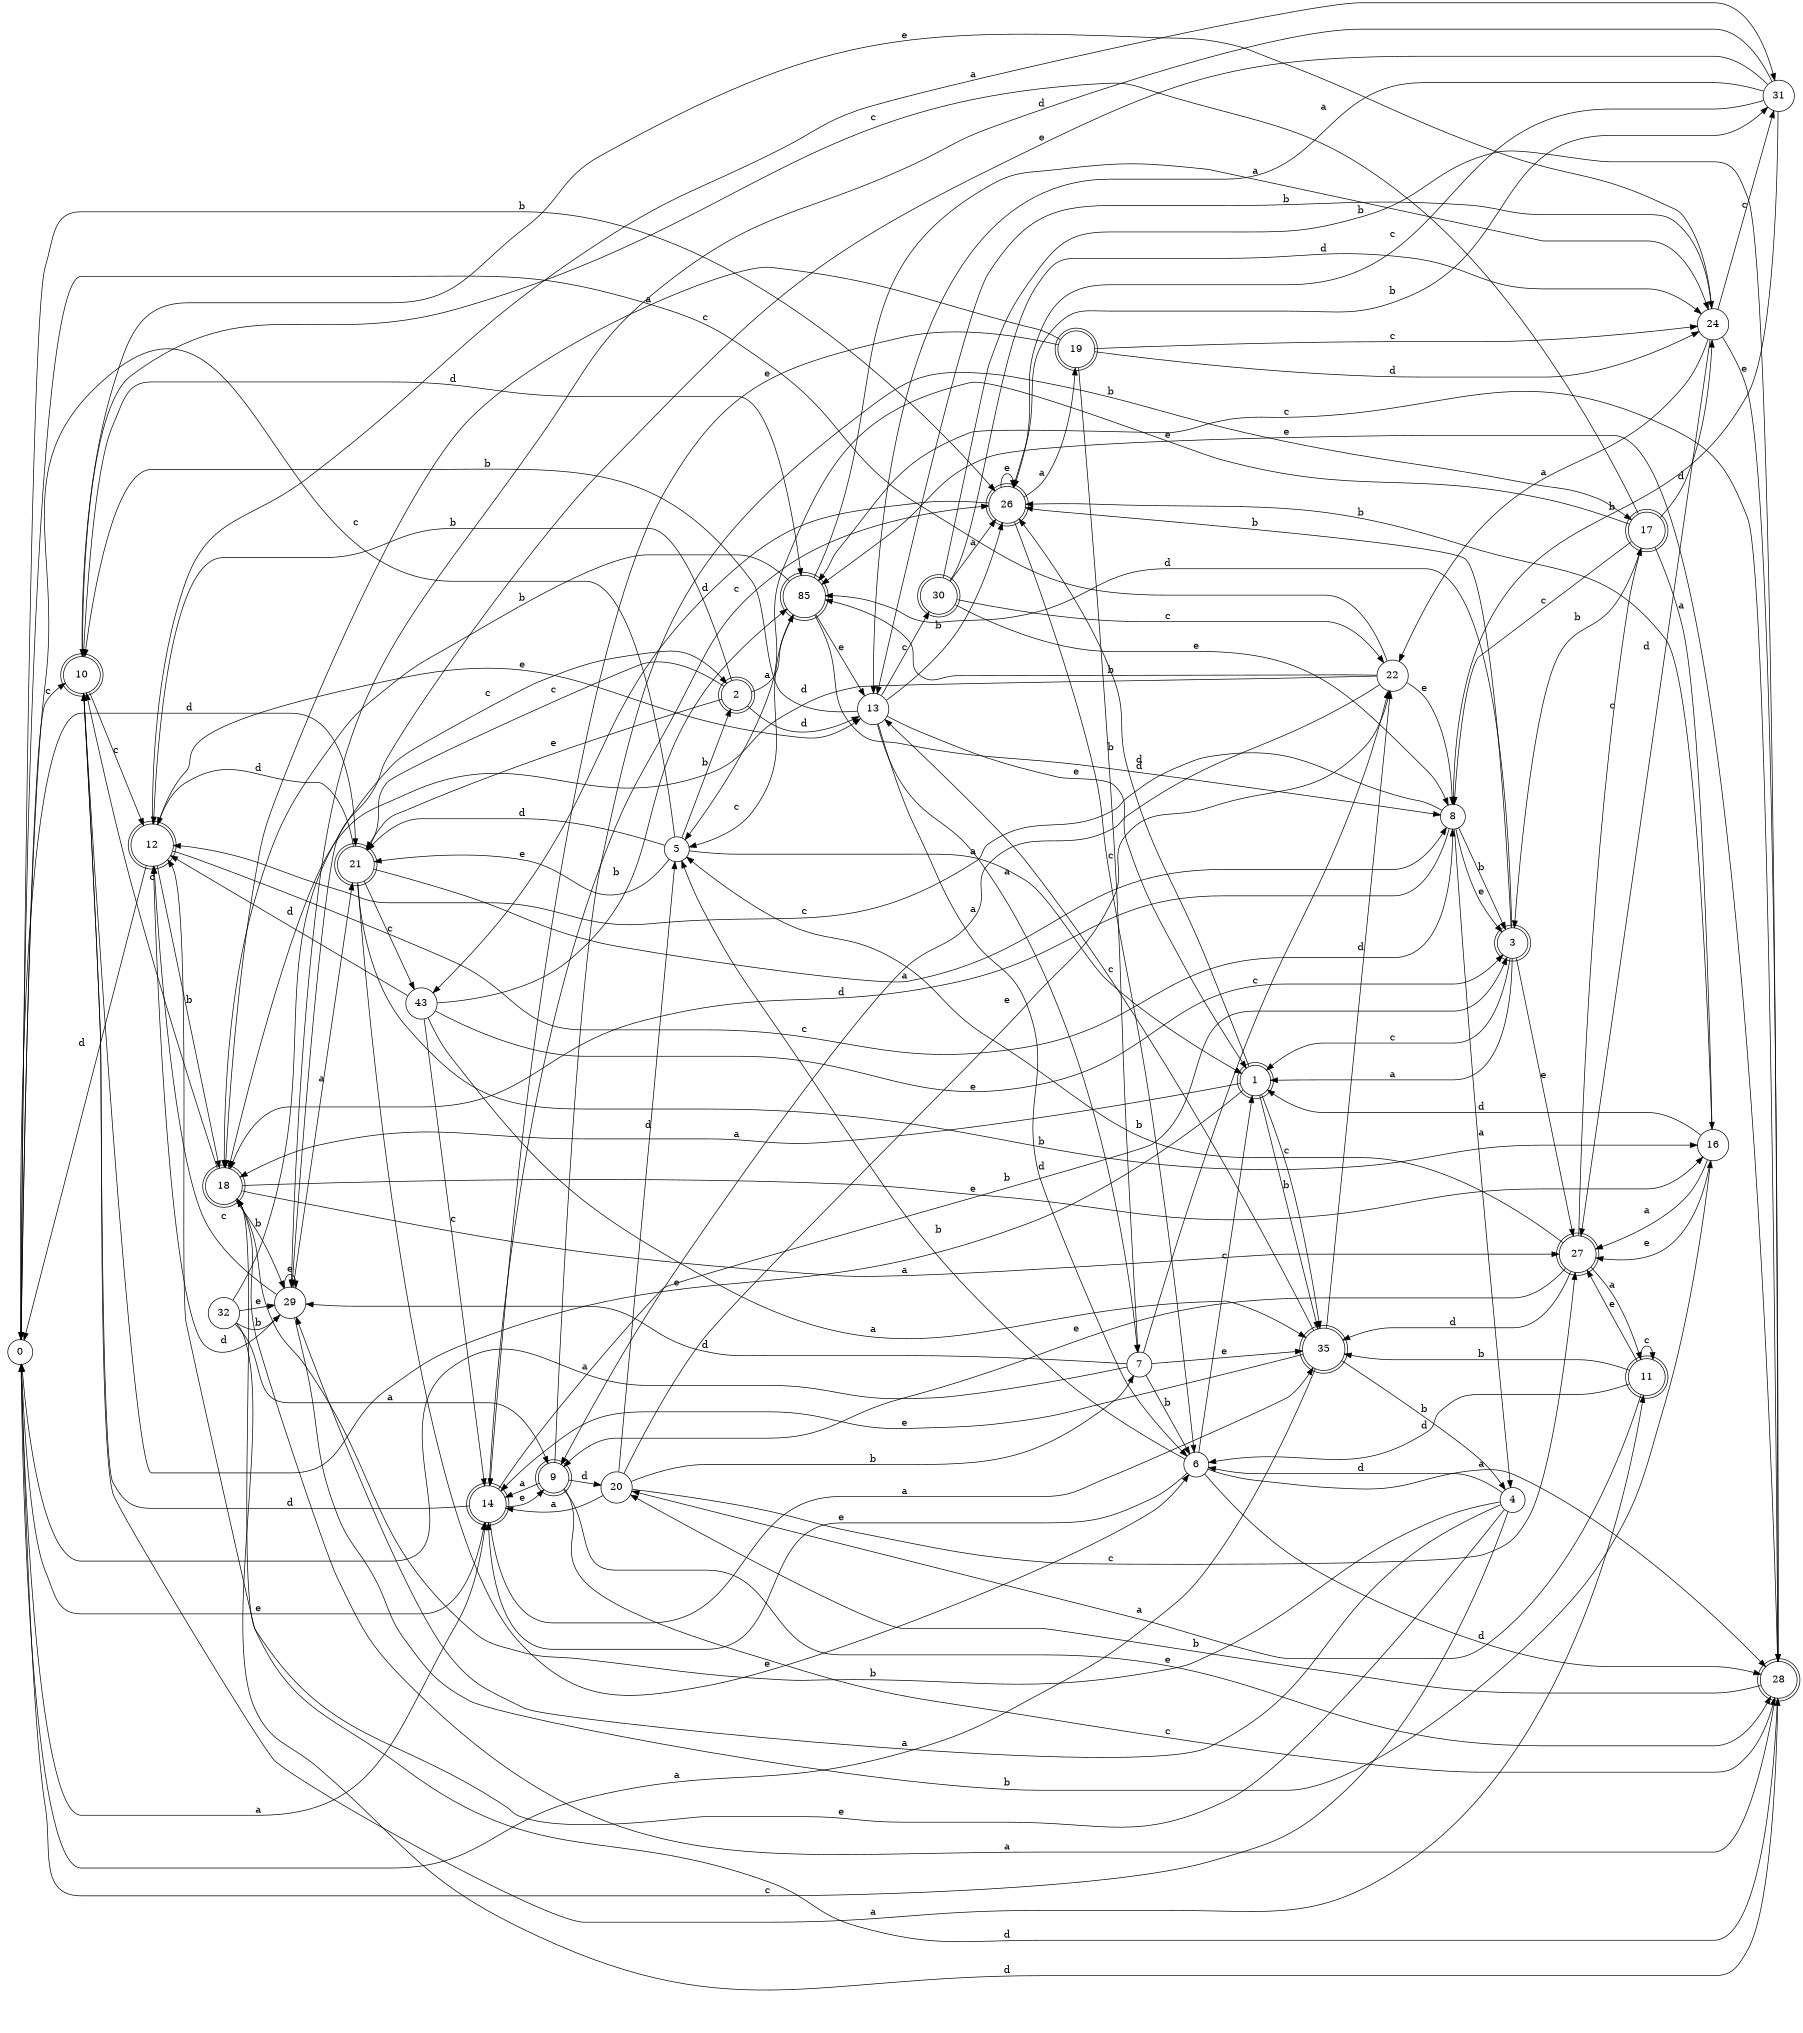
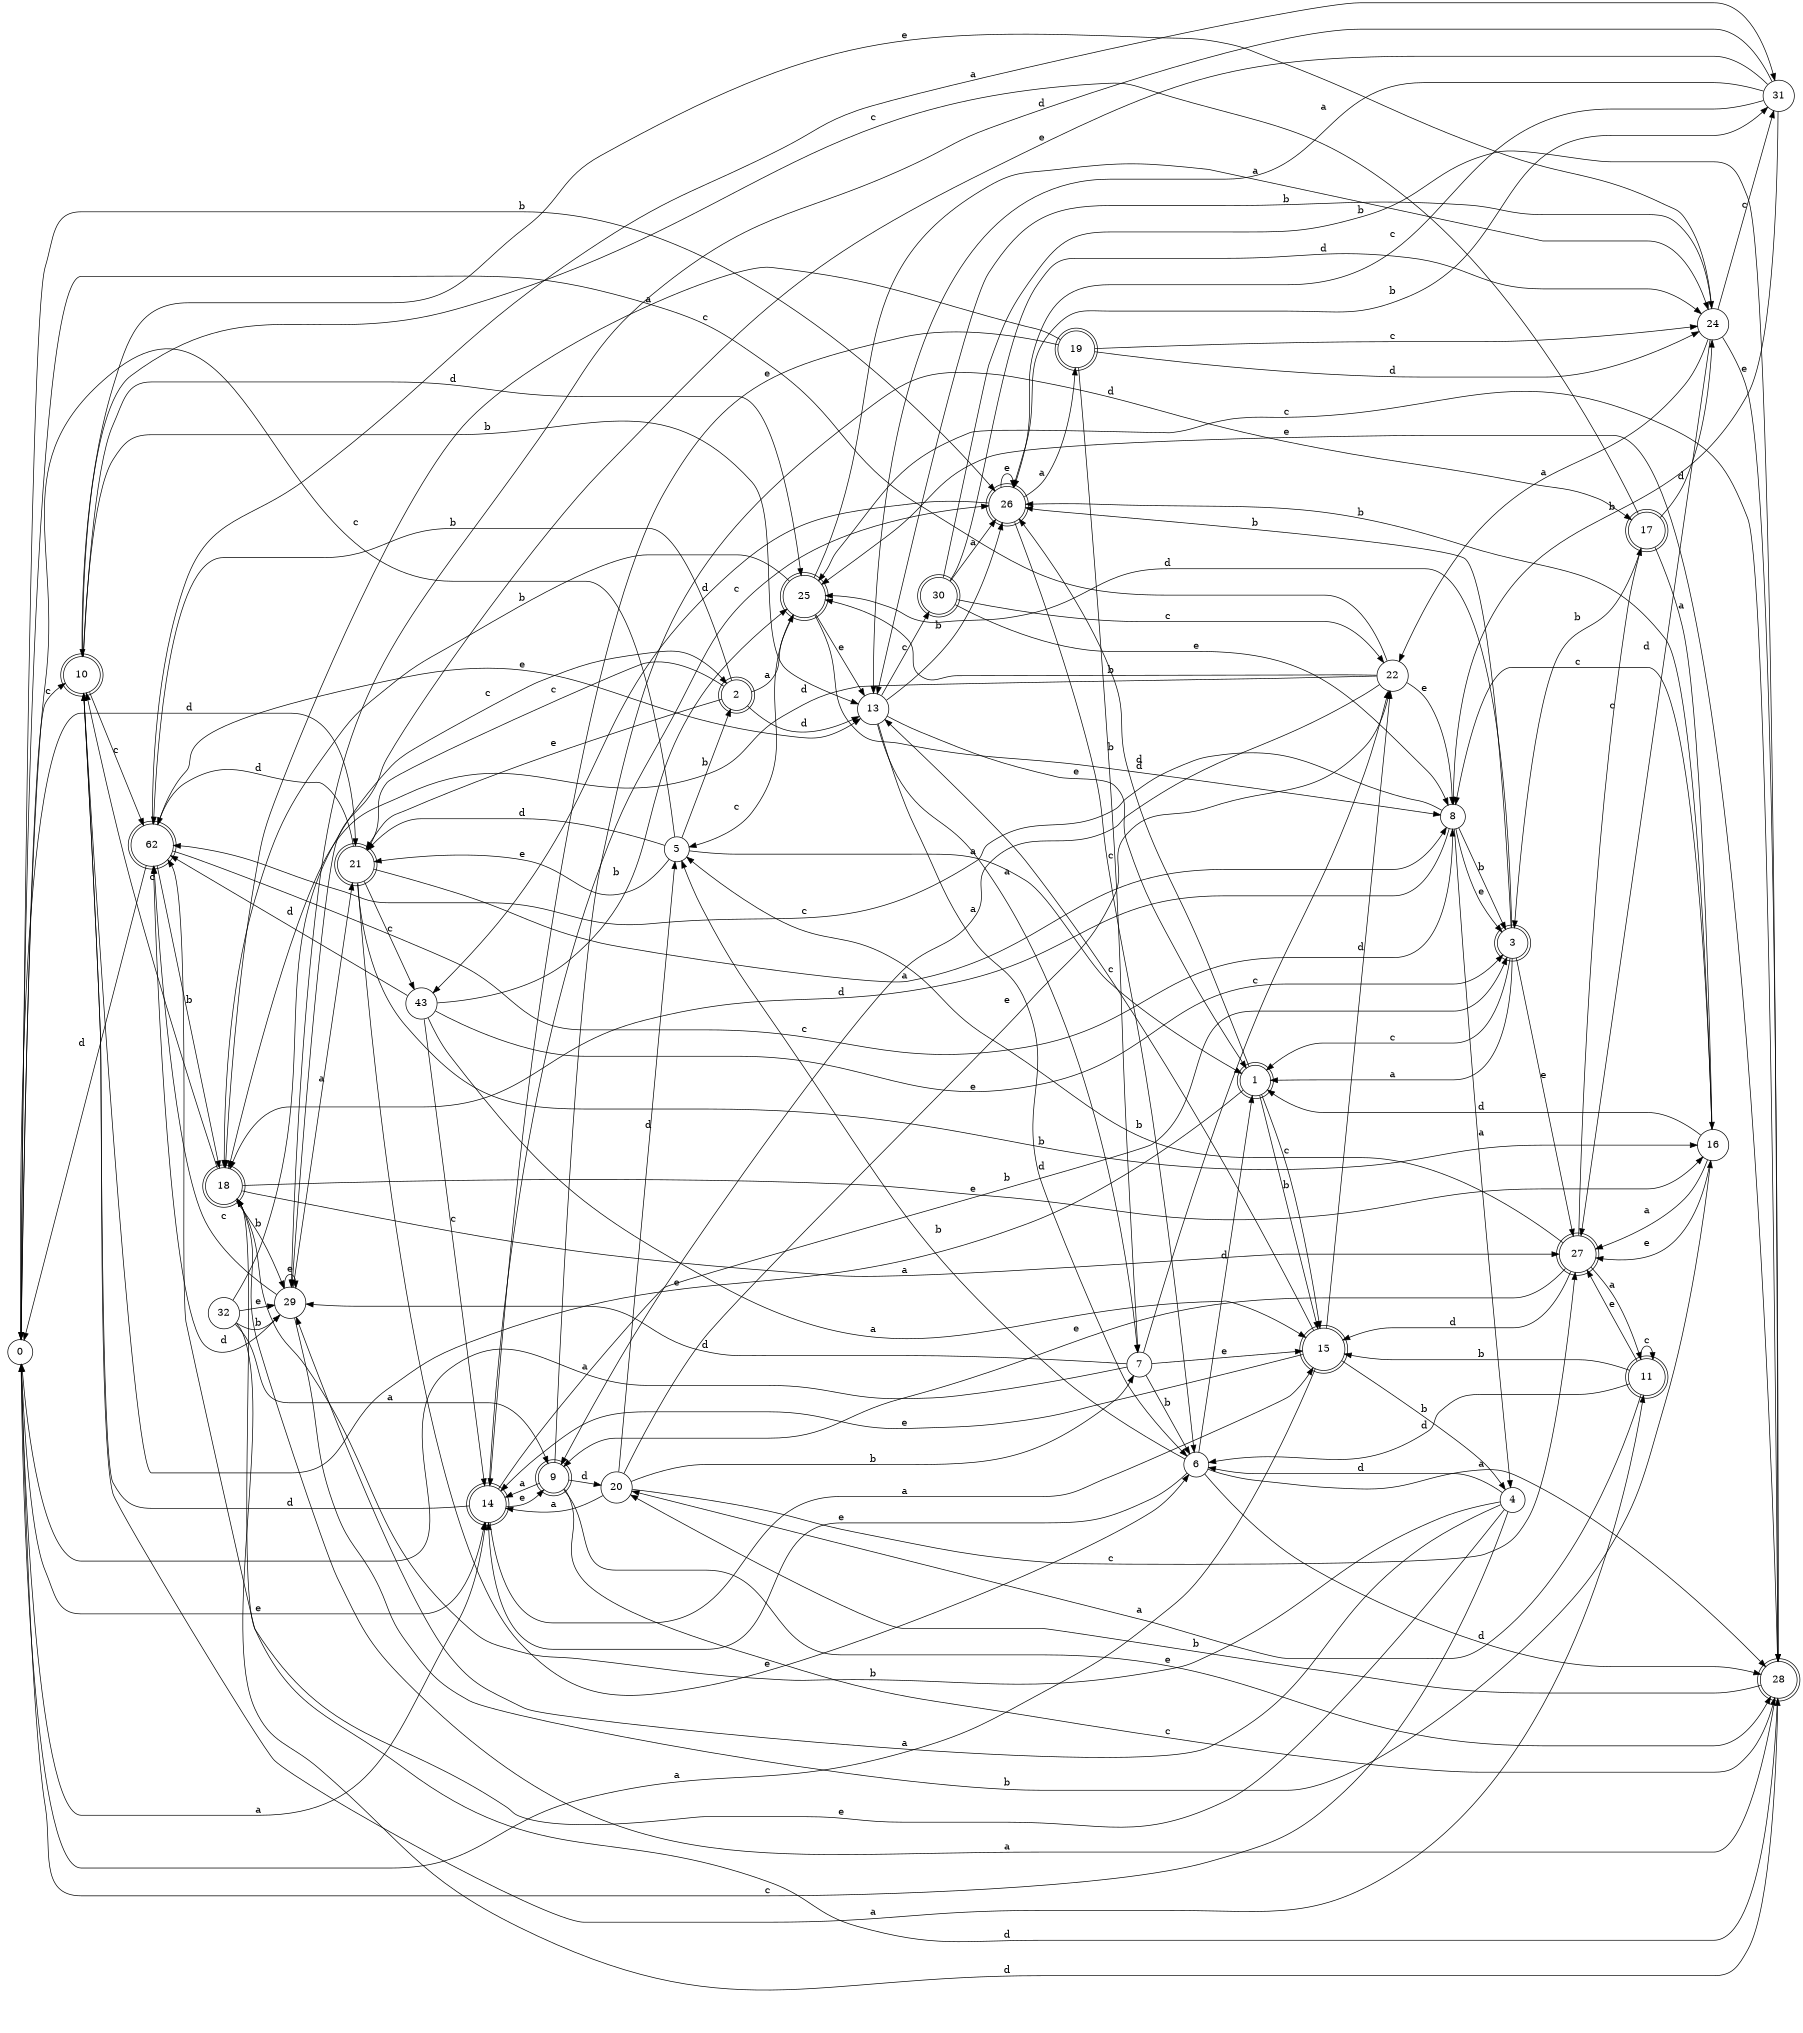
edge "9" -> "17": label "b" -> "d"
edge "17" -> "5": removed, label "e"
edge "13" -> "10": reversed
node "85": label "85" -> "25"
edge "17" -> "8": now "16" -> "8"
node "12": label "12" -> "62"
edge "1" -> "18": removed, label "a"
edge "6" -> "1": label "c" -> "d"
node "35": label "35" -> "15"
